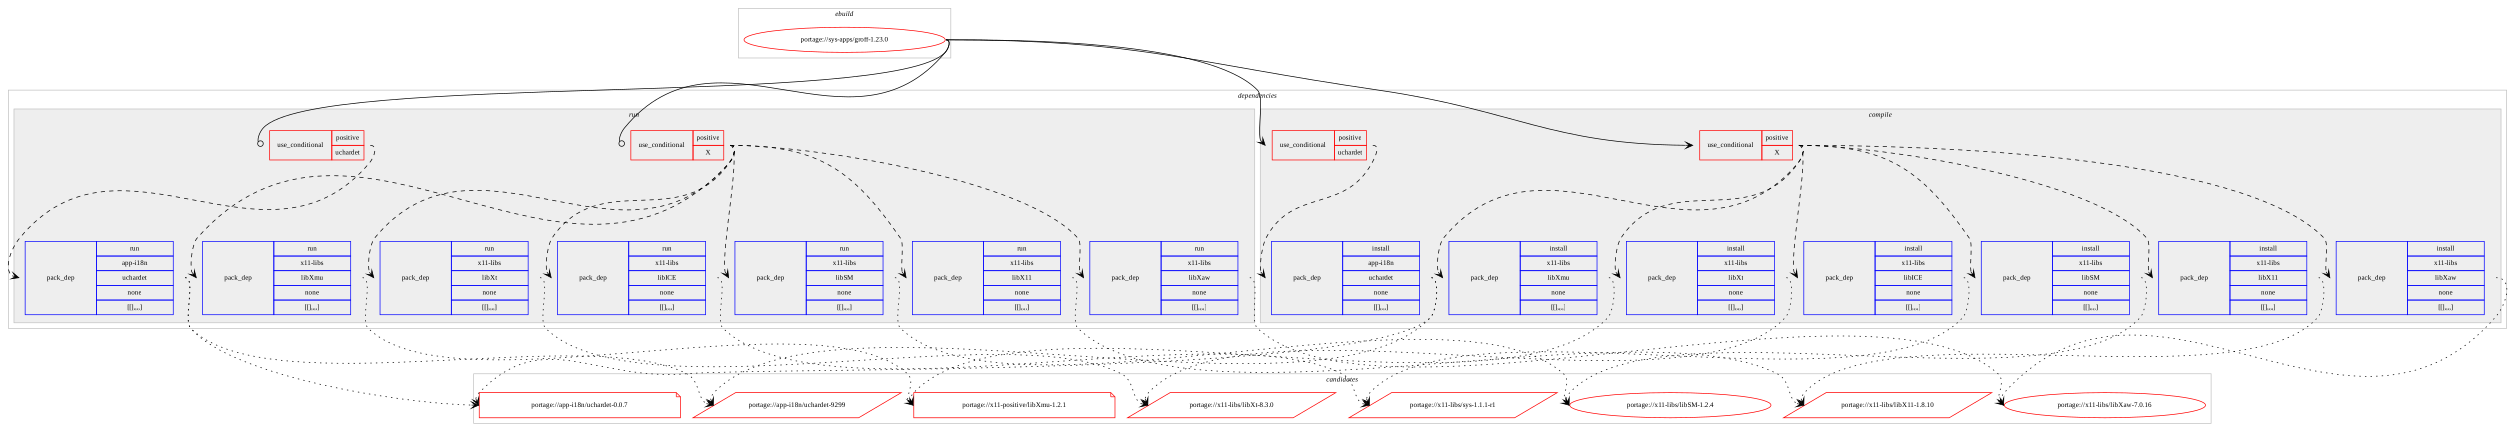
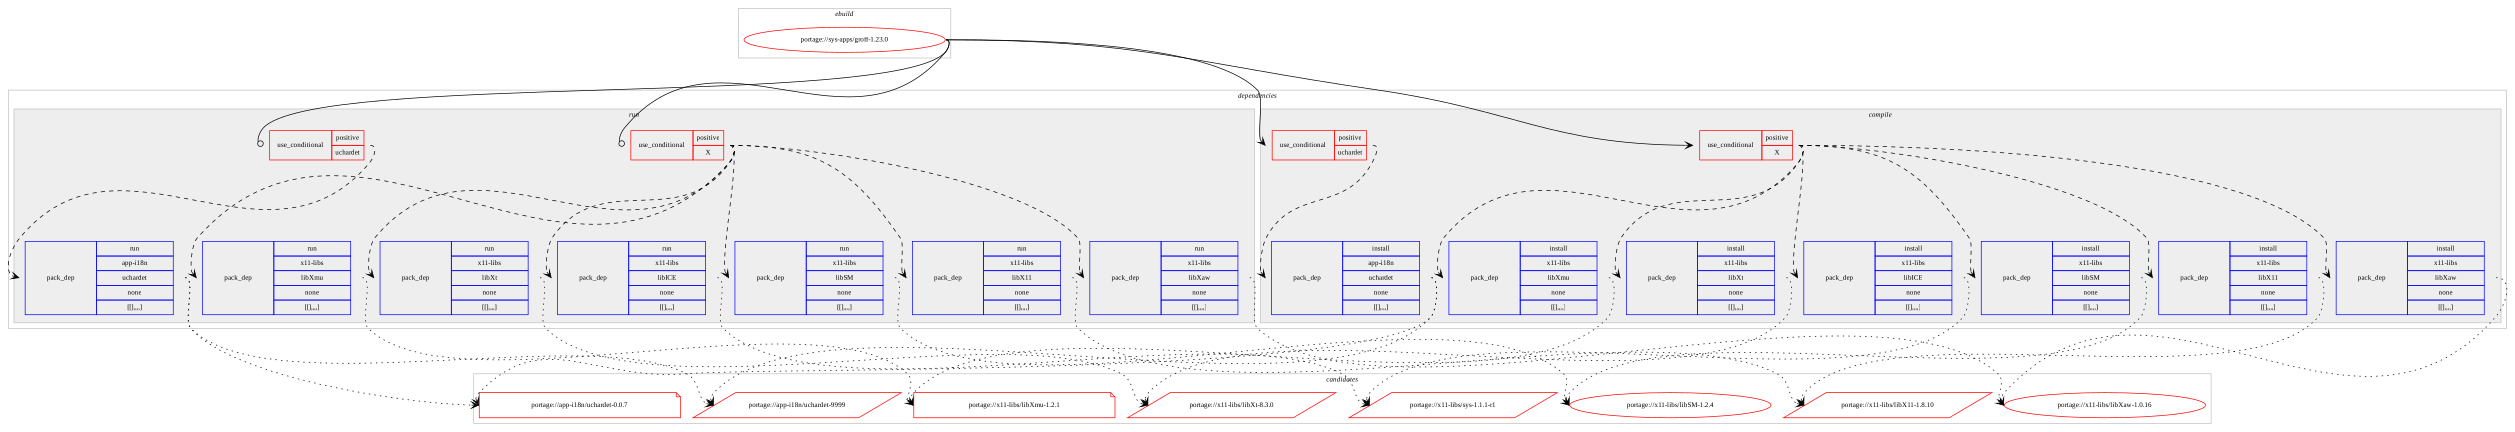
node "portage://app-i18n/uchardet-9299": label "portage://app-i18n/uchardet-9299" -> "portage://app-i18n/uchardet-9999"
node "portage://x11-positive/libXmu-1.2.1": label "portage://x11-positive/libXmu-1.2.1" -> "portage://x11-libs/libXmu-1.2.1"
node "portage://x11-libs/libXaw-7.0.16": label "portage://x11-libs/libXaw-7.0.16" -> "portage://x11-libs/libXaw-1.0.16"
